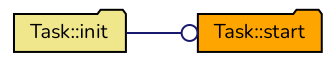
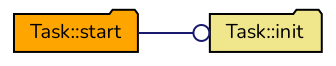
edge "Task::init" -> "Task::start": reversed
